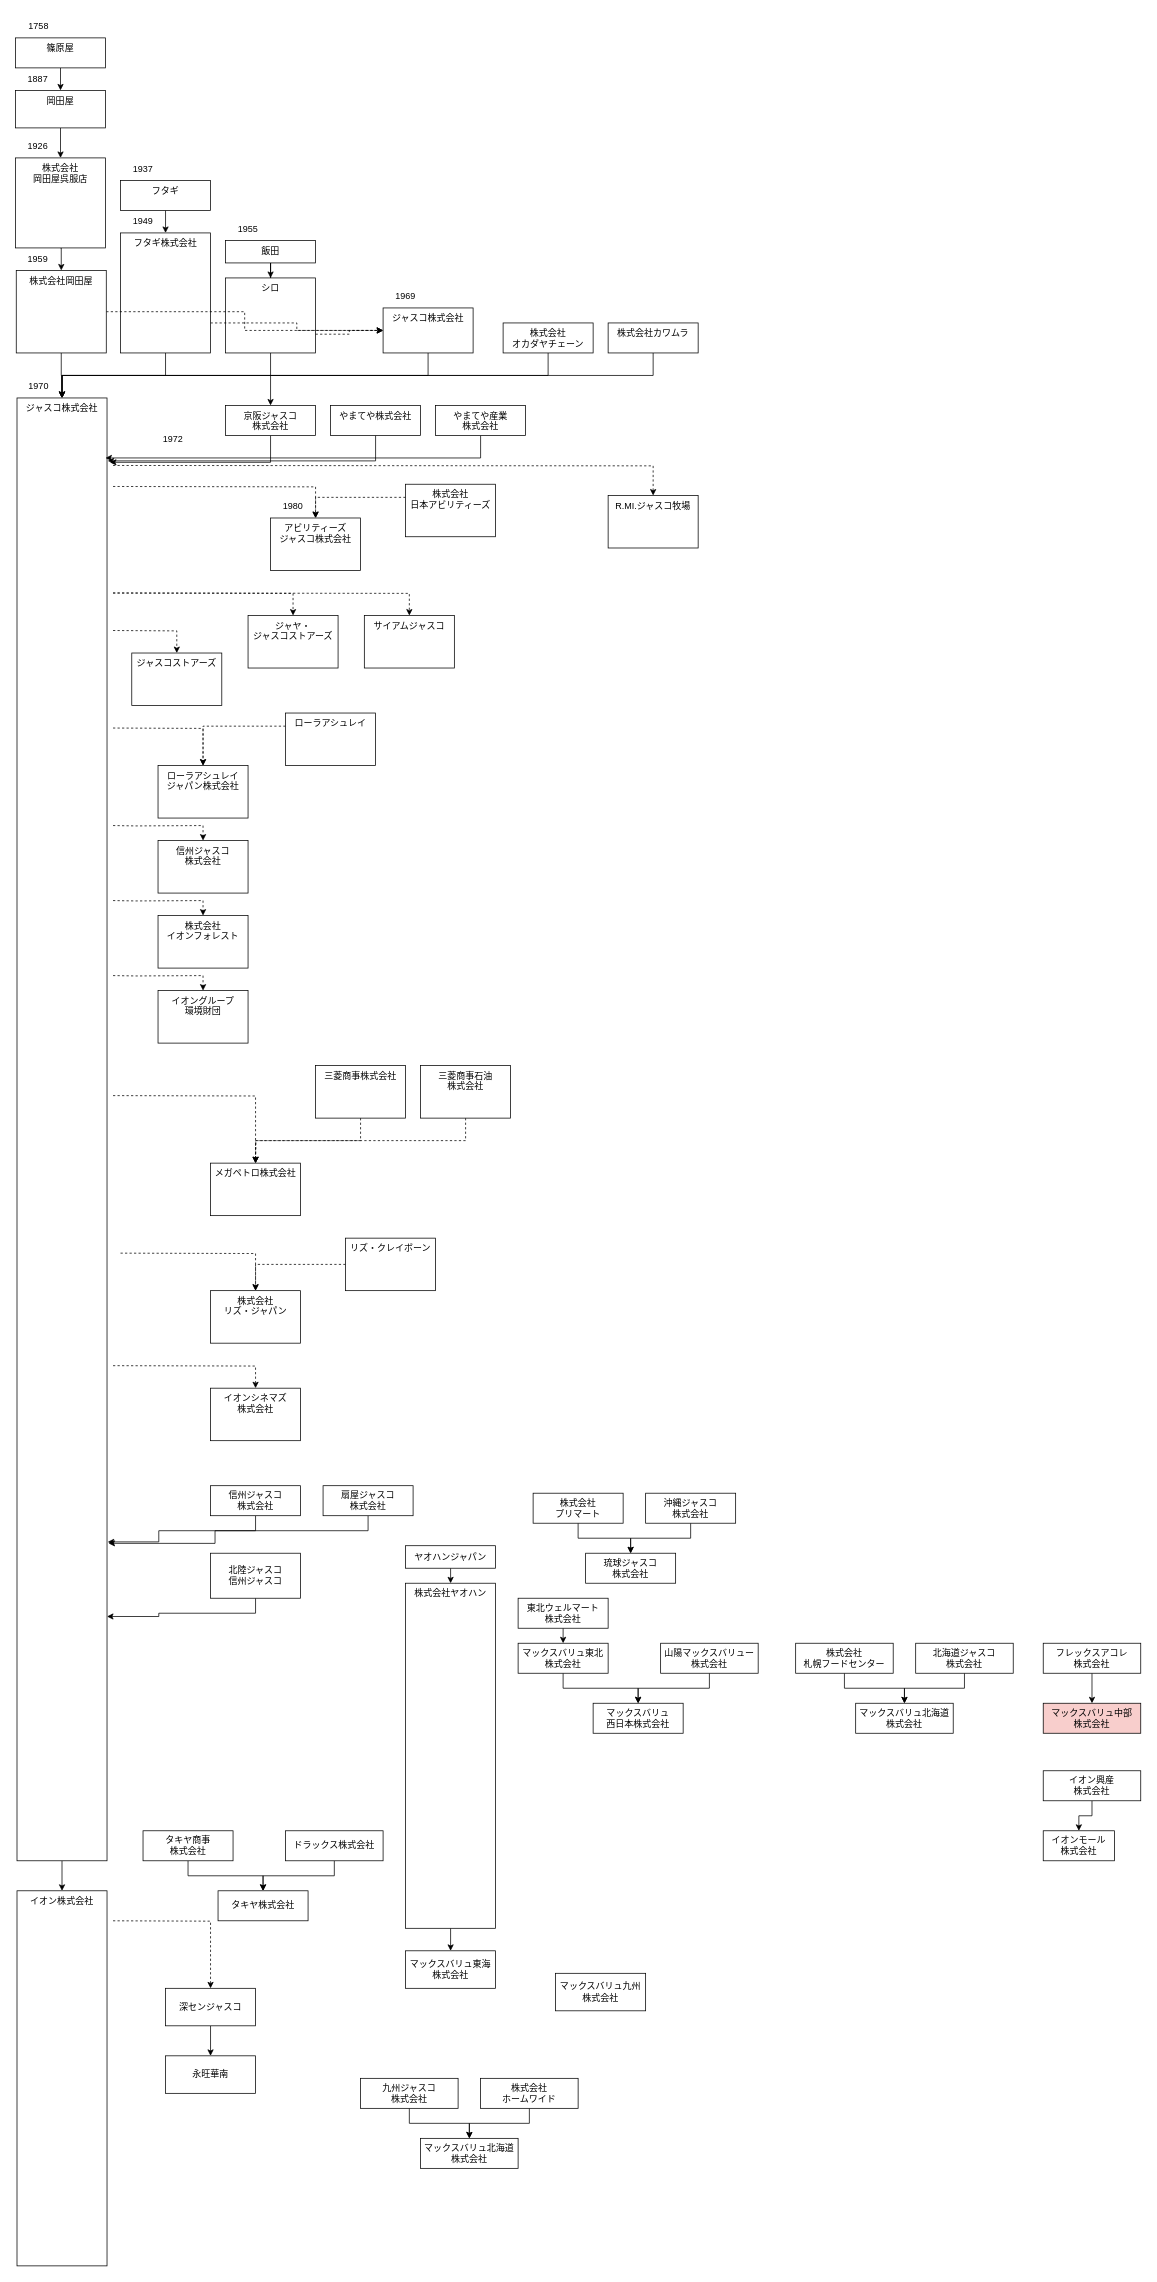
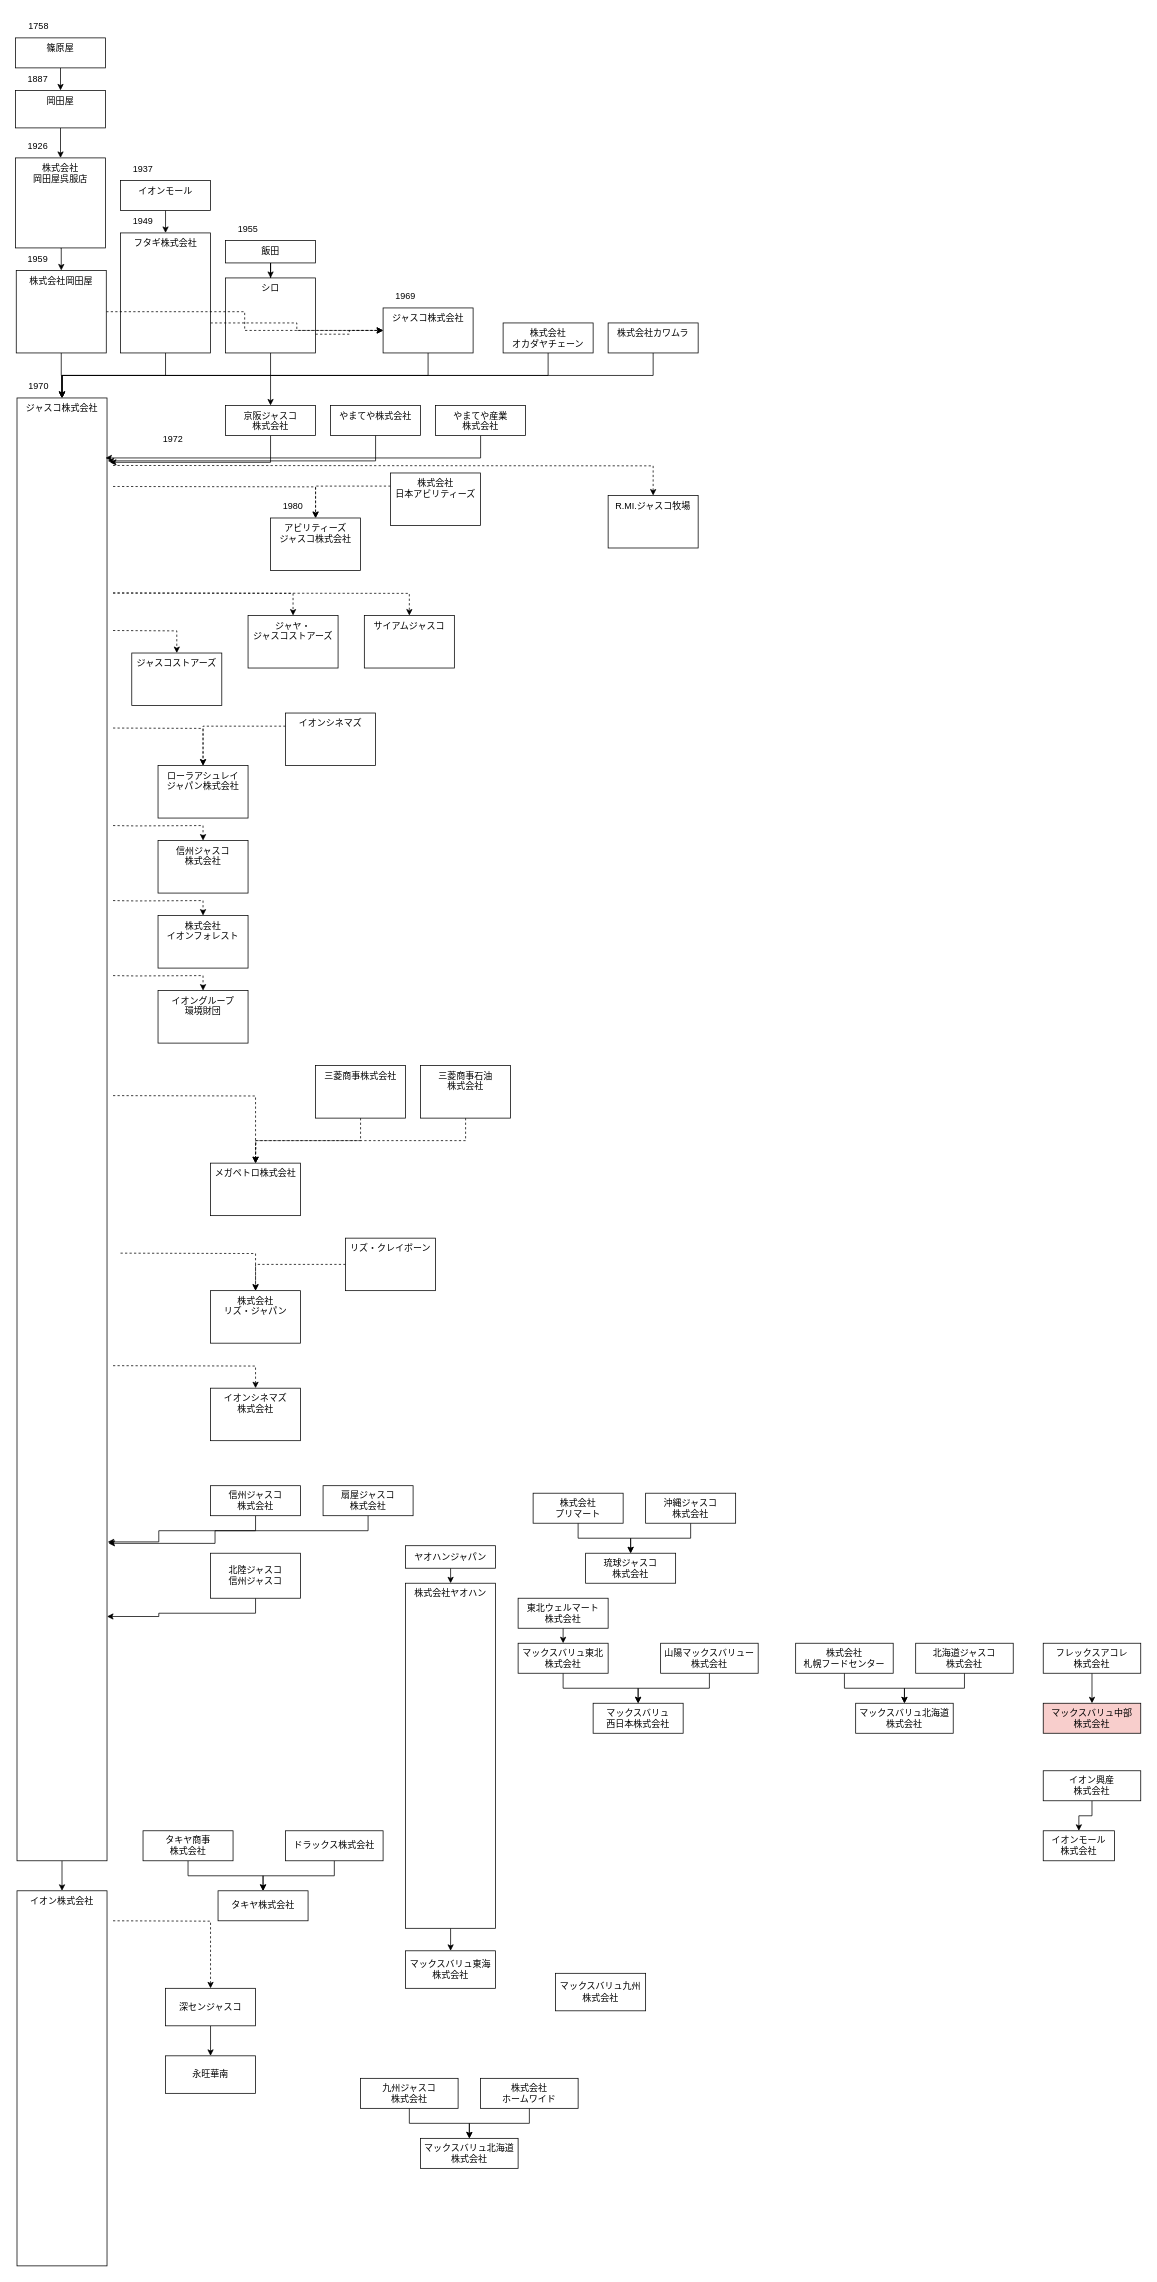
node "フタギ": label "フタギ" -> "イオンモール"
node "株式会社 日本アビリティーズ": moved (450, 510) -> (435, 499)
node "ローラアシュレイ": label "ローラアシュレイ" -> "イオンシネマズ"
